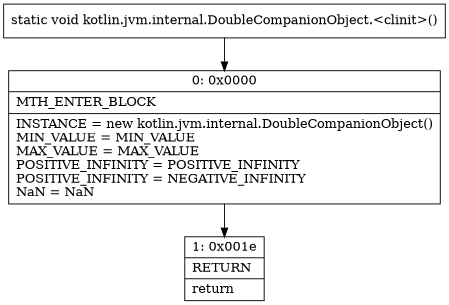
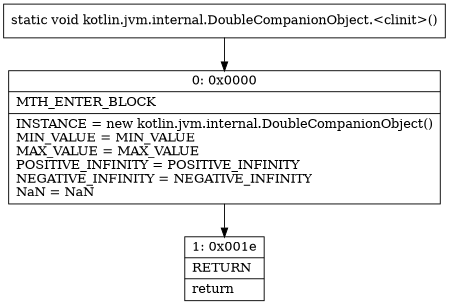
node "0: 0x0000": text "POSITIVE_INFINITY = NEGATIVE_INFINITY" -> "NEGATIVE_INFINITY = NEGATIVE_INFINITY"
